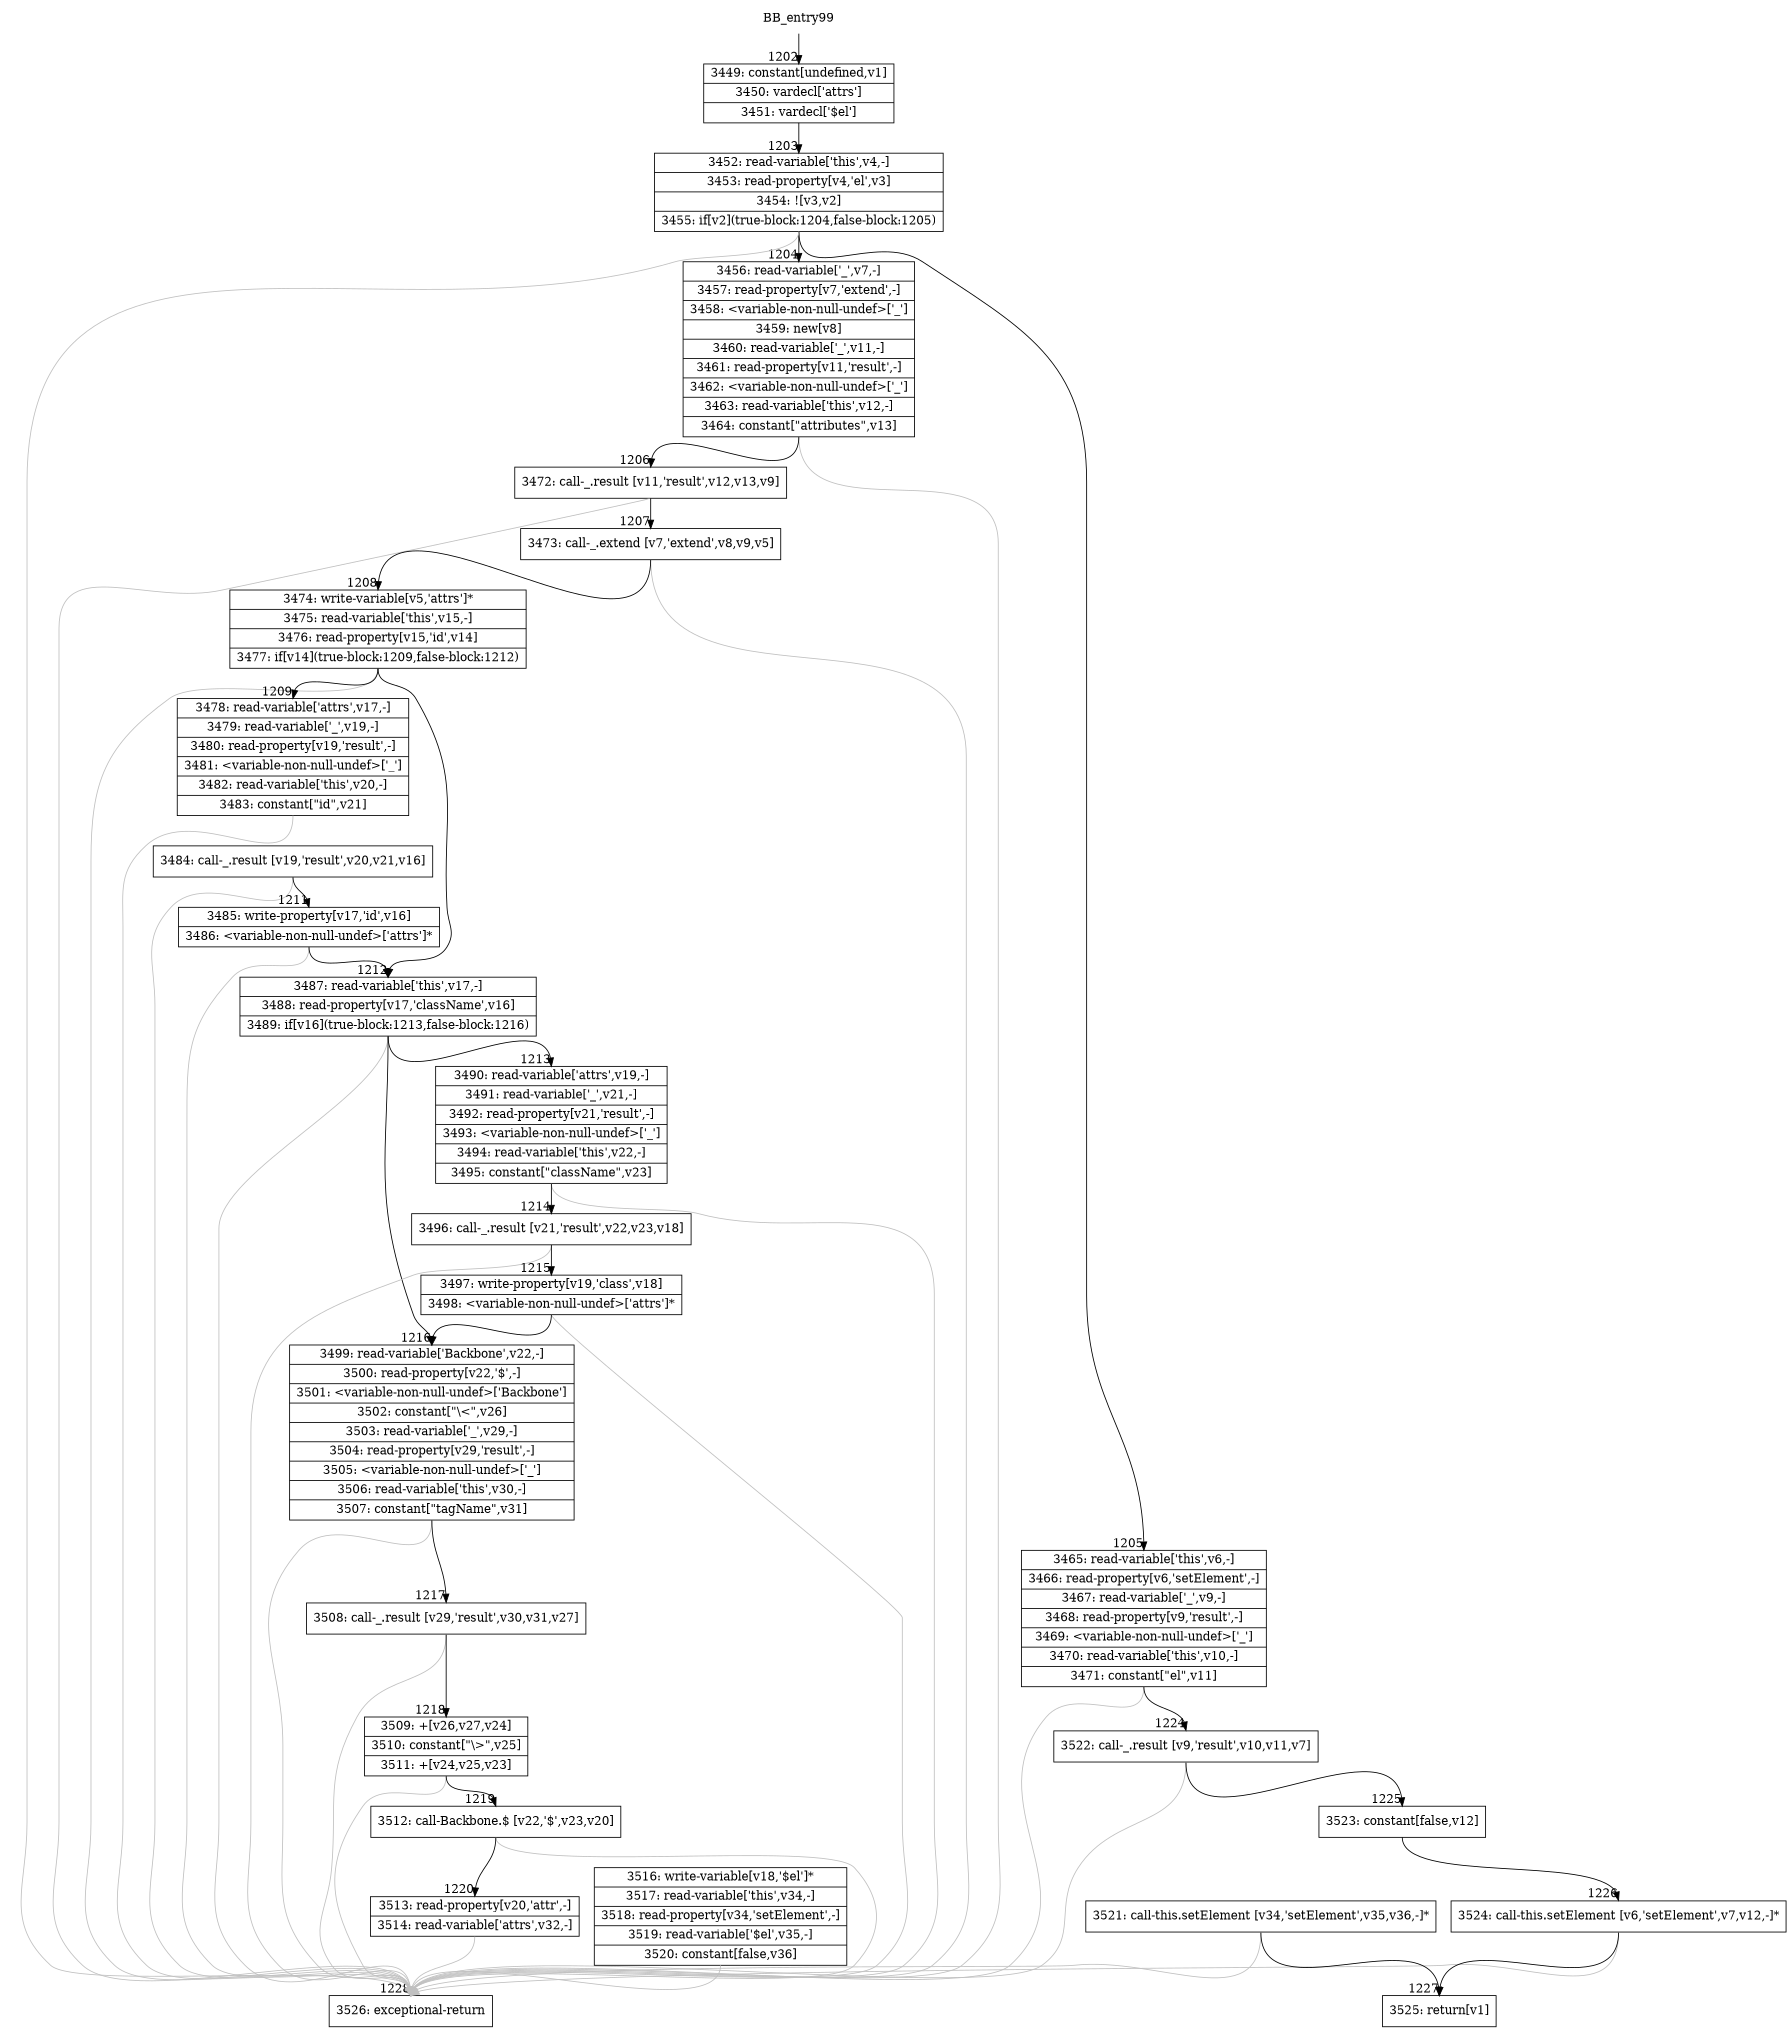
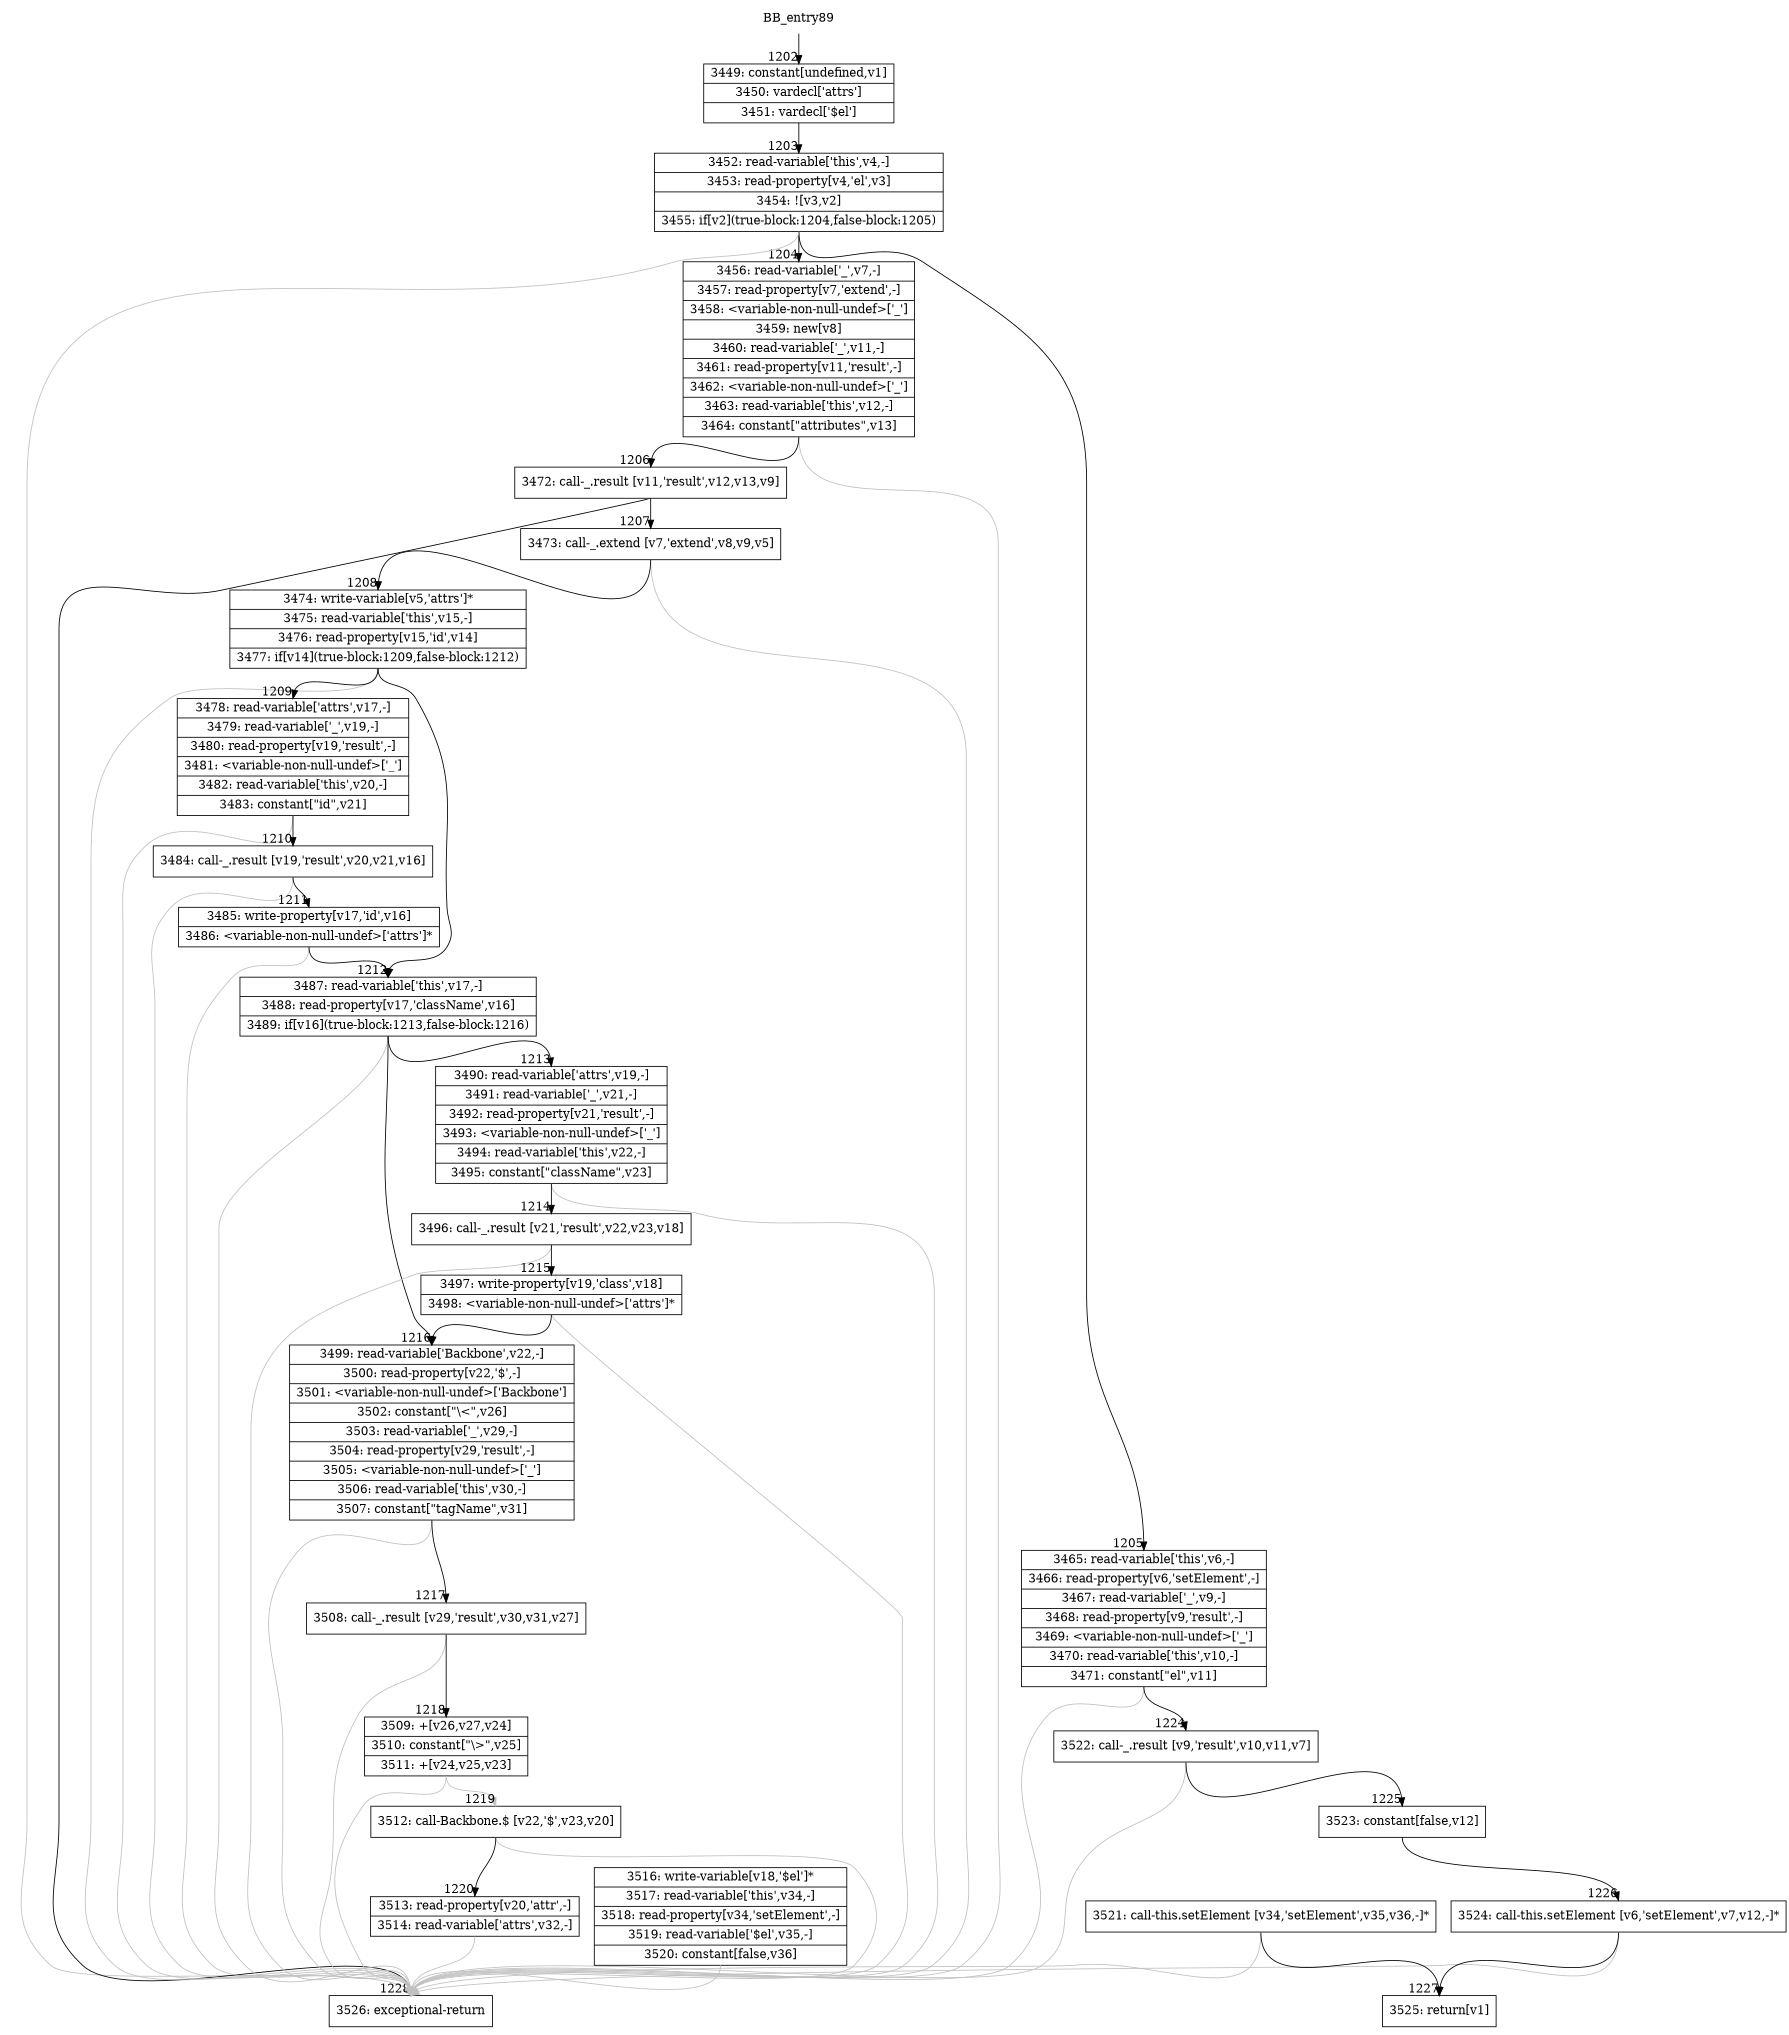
node "BB_entry99": label "BB_entry99" -> "BB_entry89"
edge "3478: read-variable['attrs',v17,-]" -> "3484: call-_.result [v19,'result',v20,v21,v16]": added
edge "3472: call-_.result [v11,'result',v12,v13,v9]" -> "3526: exceptional-return": color gray -> black
edge "3509: +[v26,v27,v24]" -> "3512: call-Backbone.$ [v22,'$',v23,v20]": color black -> gray
